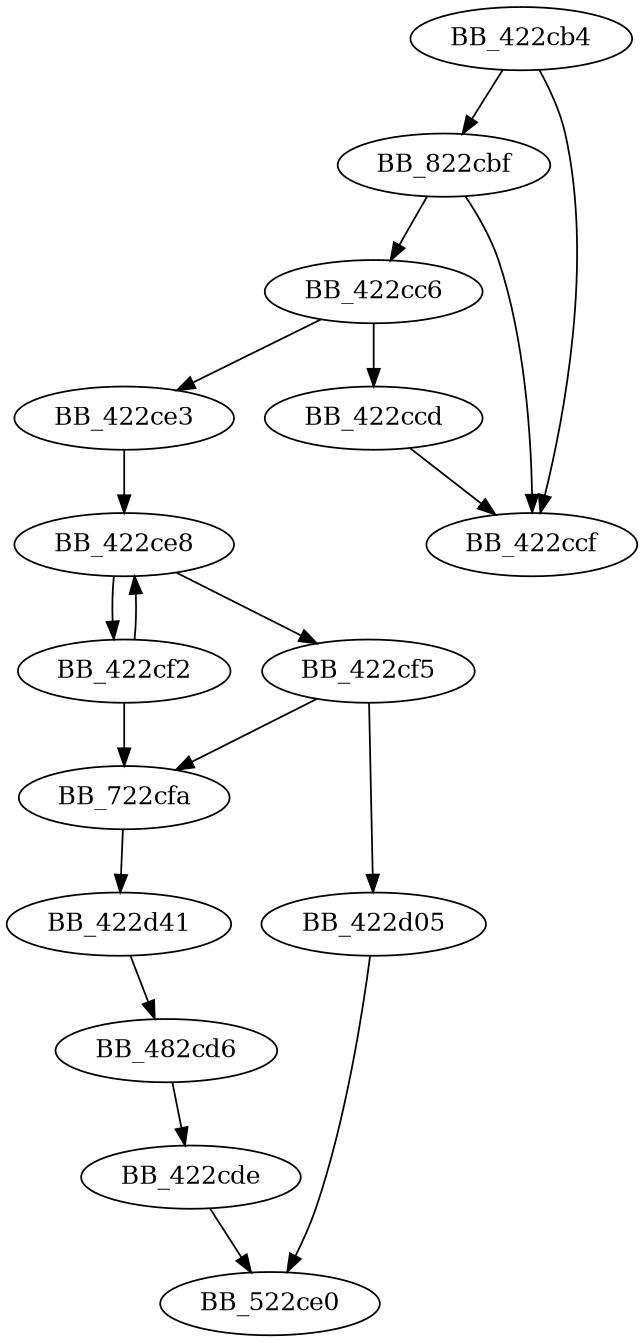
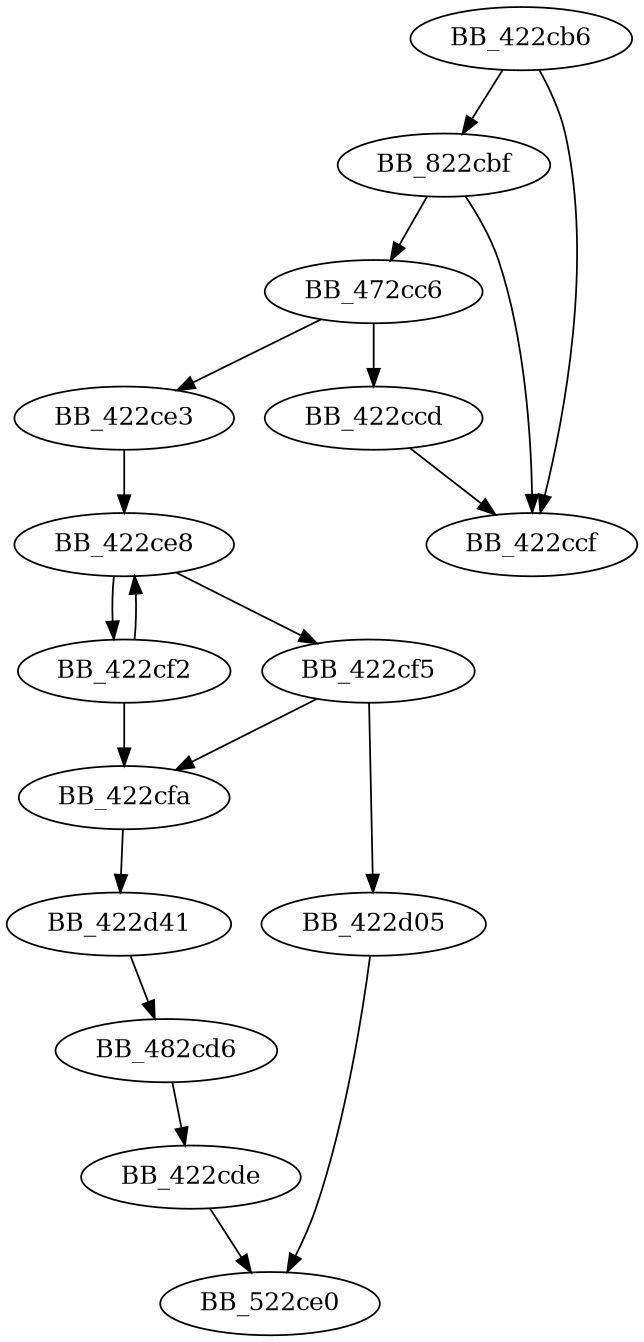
node "BB_422cb4": label "BB_422cb4" -> "BB_422cb6"
node "BB_422cc6": label "BB_422cc6" -> "BB_472cc6"
node "BB_722cfa": label "BB_722cfa" -> "BB_422cfa"
